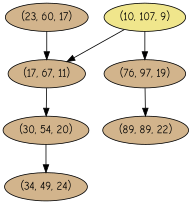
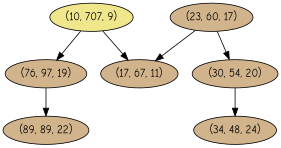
node "(10, 107, 9)": label "(10, 107, 9)" -> "(10, 707, 9)"
edge "(17, 67, 11)" -> "(30, 54, 20)": now "(23, 60, 17)" -> "(30, 54, 20)"
node "(34, 49, 24)": label "(34, 49, 24)" -> "(34, 48, 24)"
